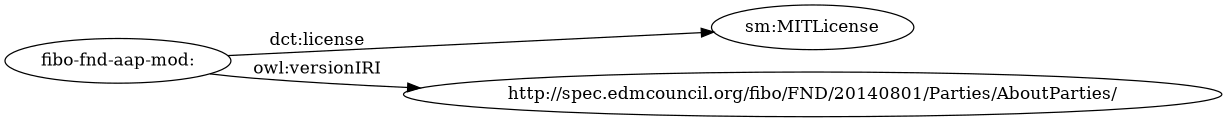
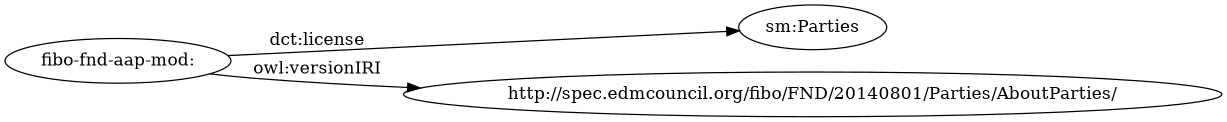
node "sm:MITLicense": label "sm:MITLicense" -> "sm:Parties"
